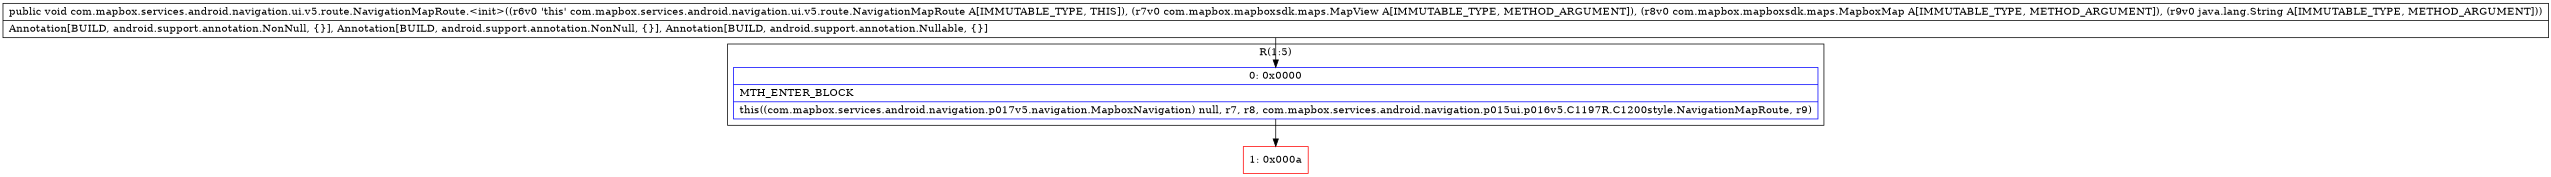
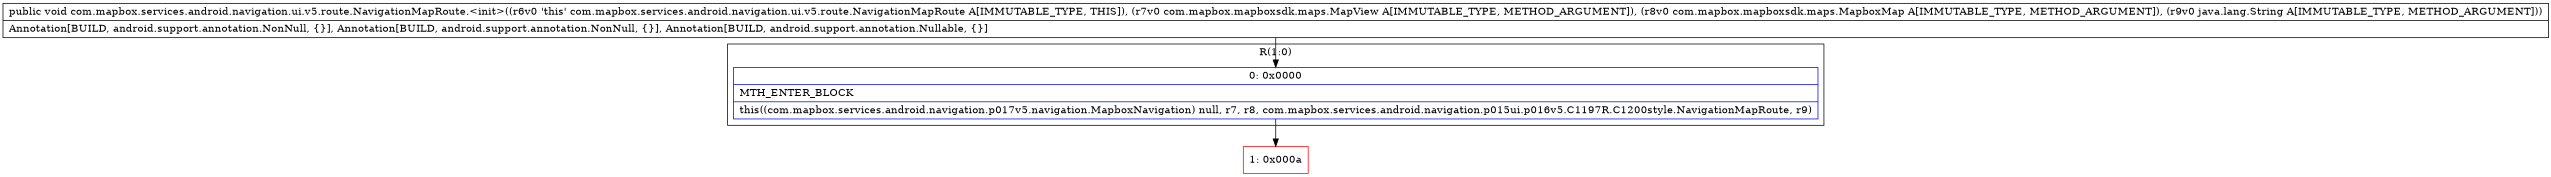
cluster "R(1:5)": label "R(1:5)" -> "R(1:0)"
